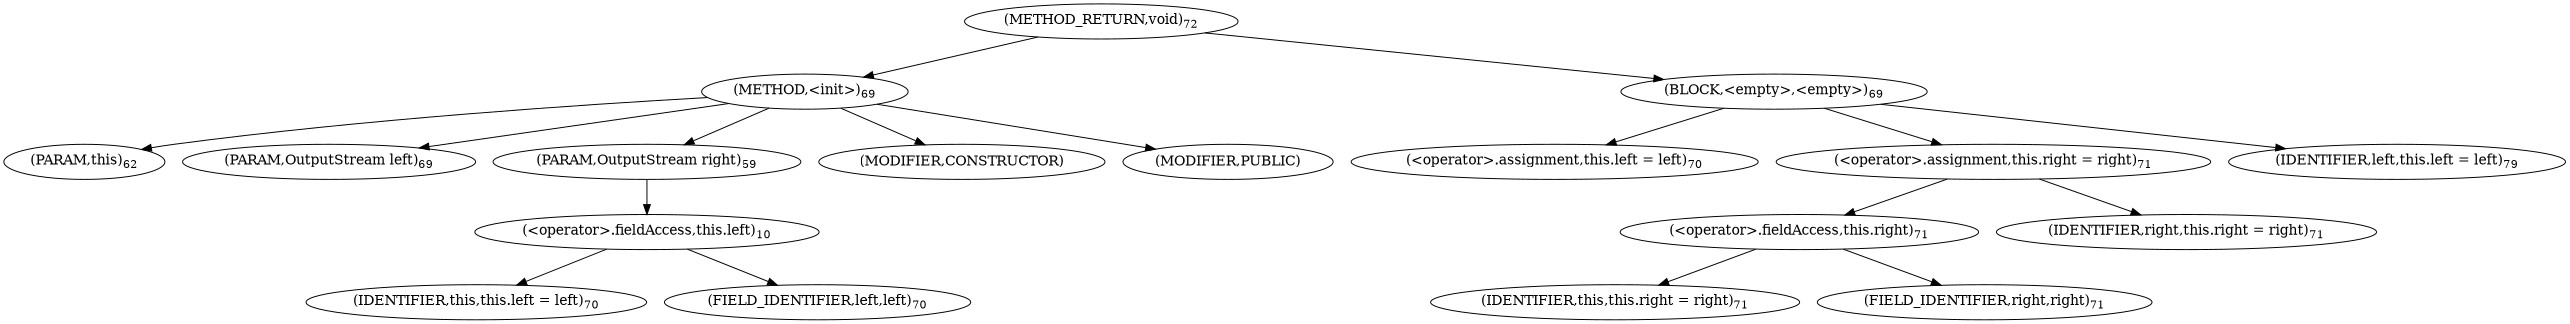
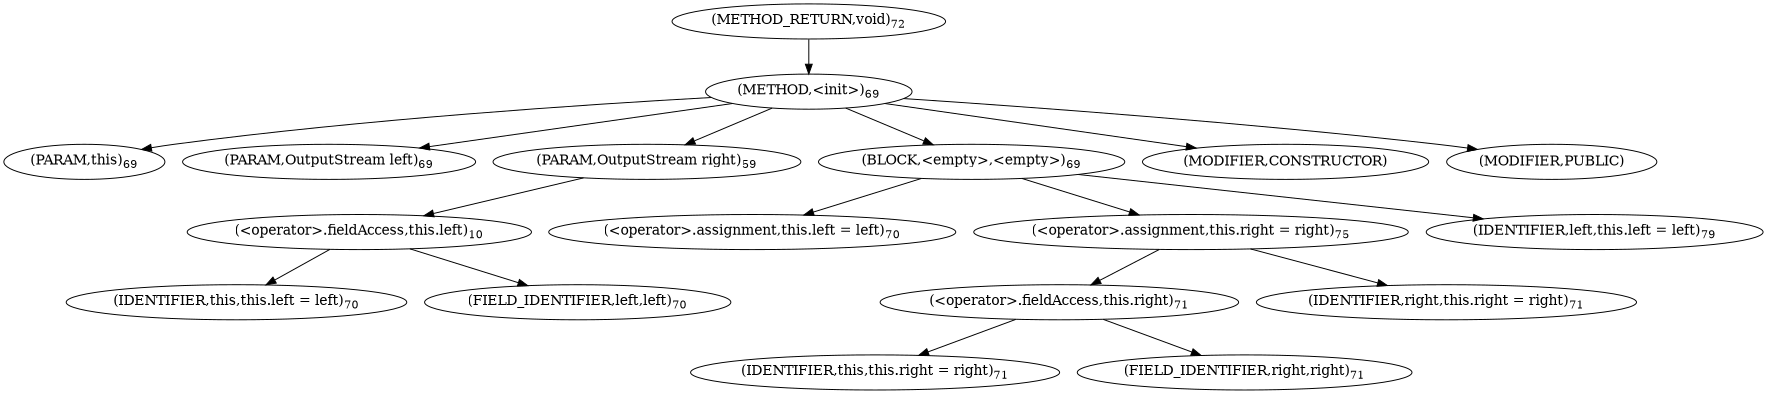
edge "(METHOD_RETURN,void)" -> "(BLOCK,<empty>,<empty>)": now "(METHOD,<init>)" -> "(BLOCK,<empty>,<empty>)"
node "(PARAM,this)": text "62" -> "69"
node "(<operator>.assignment,this.right = right)": text "71" -> "75"
